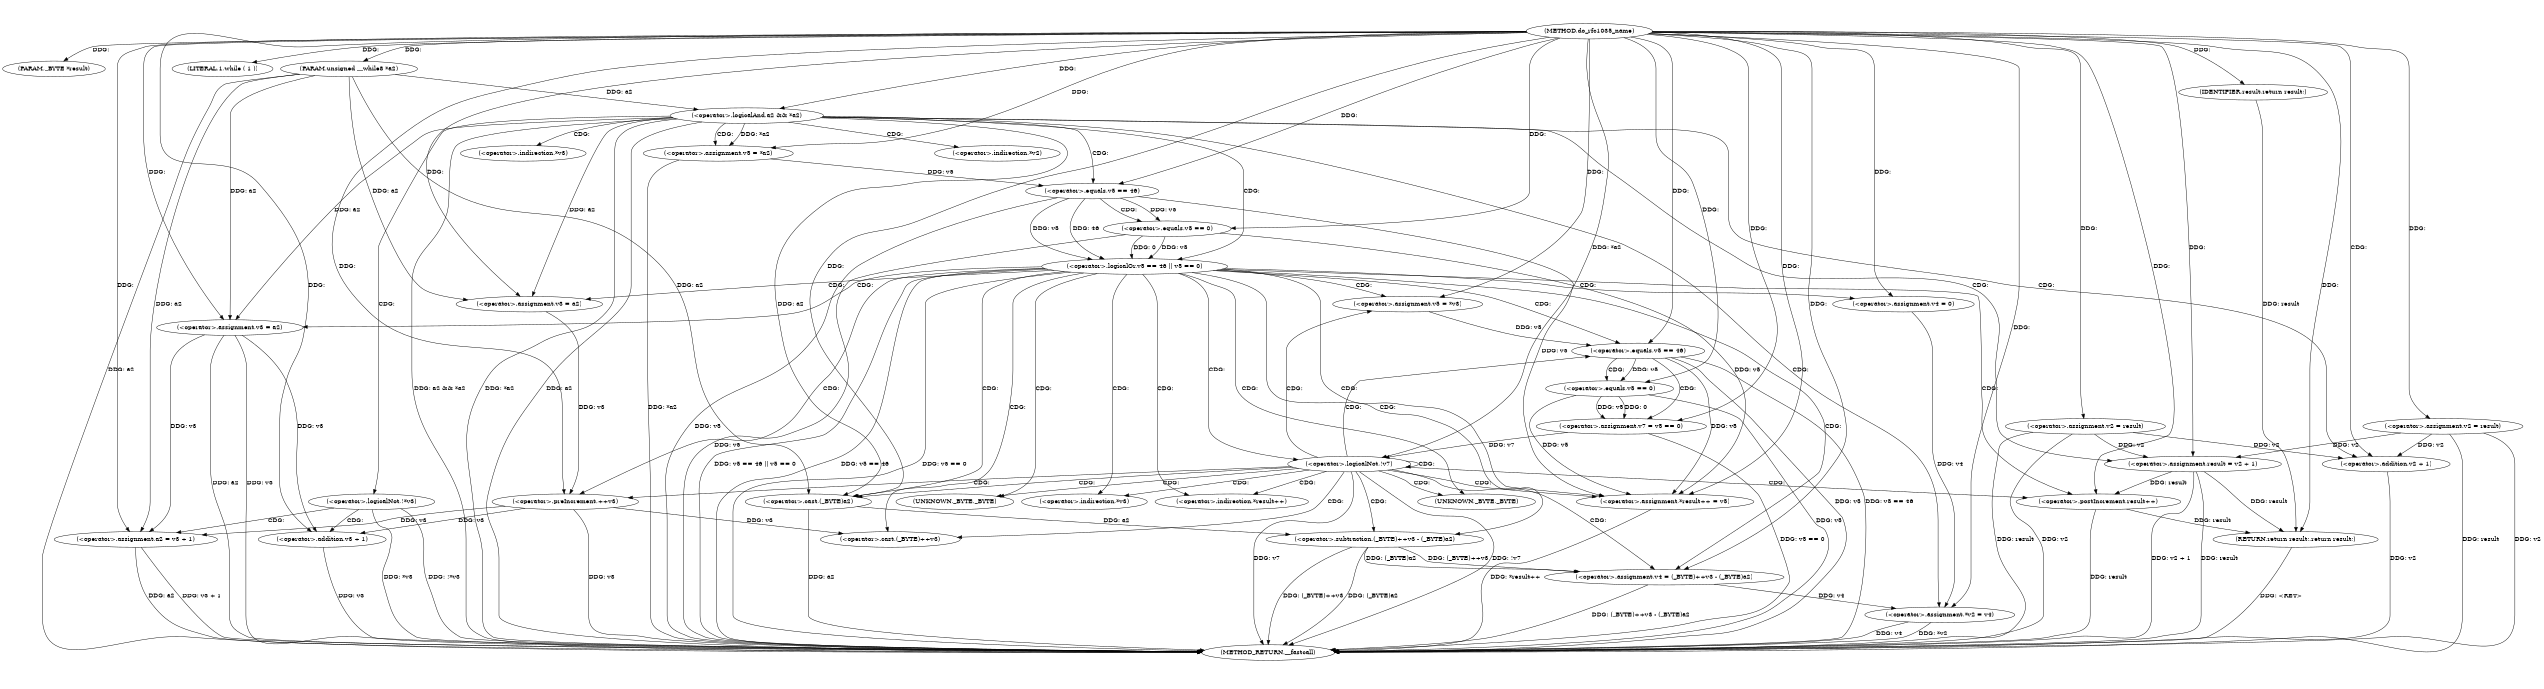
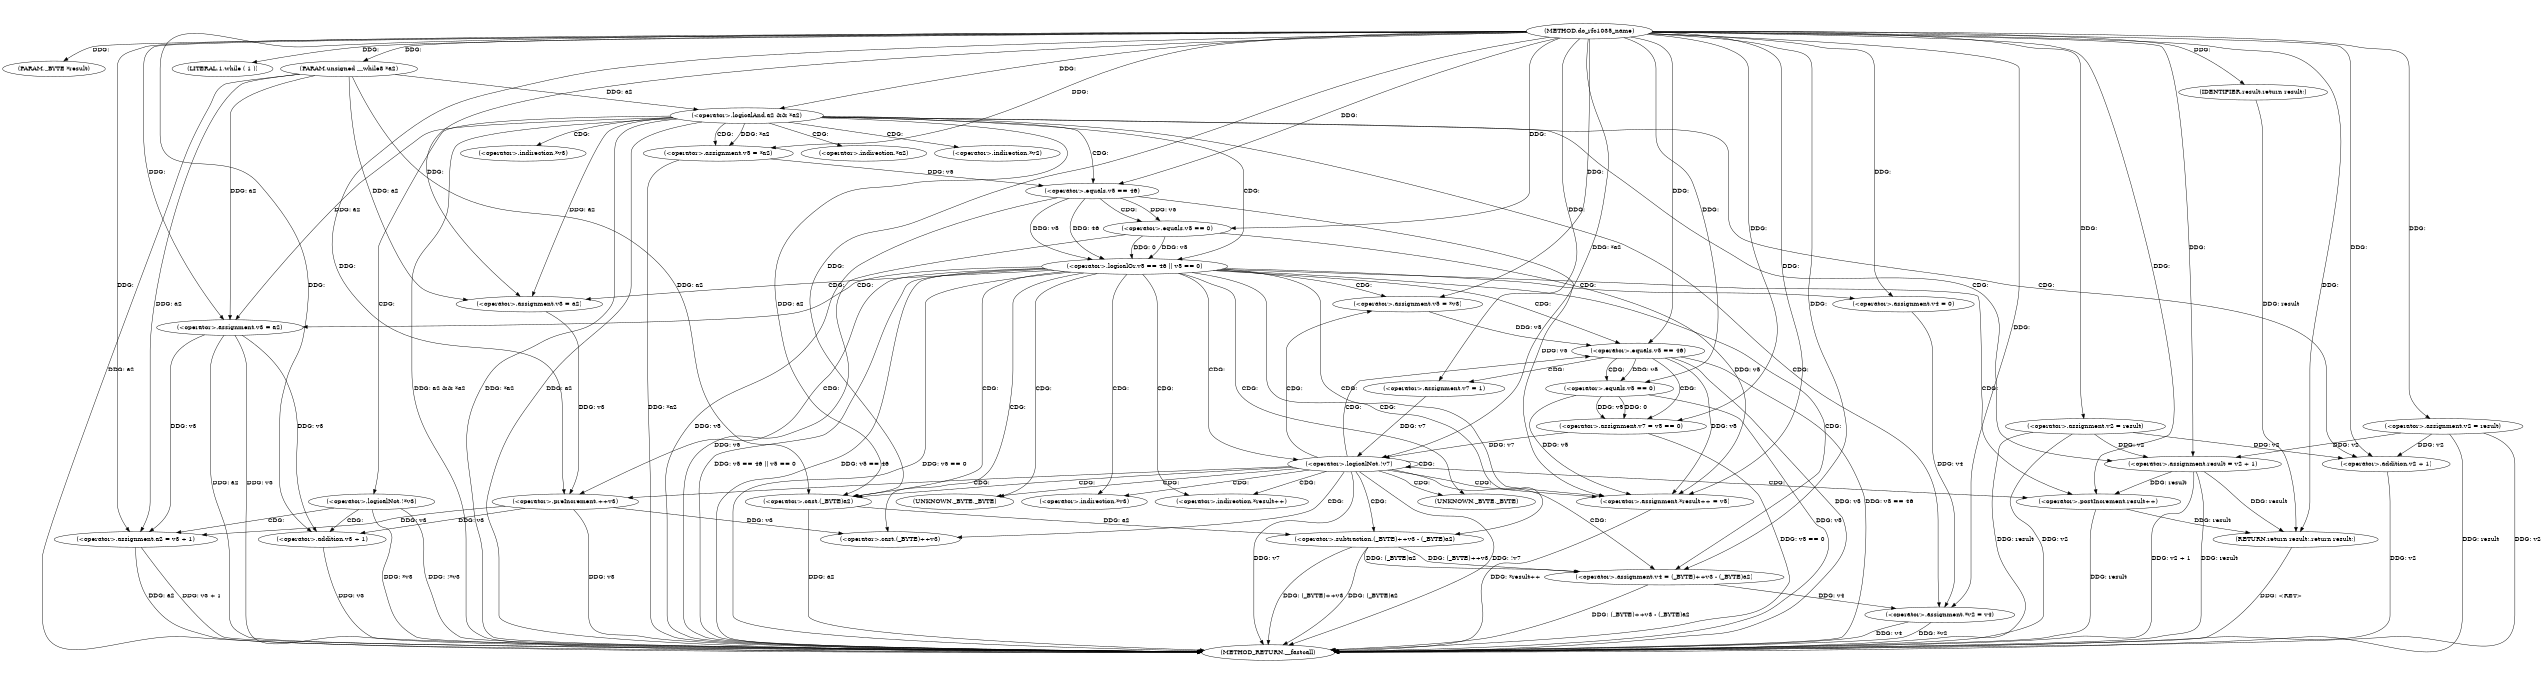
node "(<operator>.indirection,*a2)": added
edge "(METHOD,do_rfc1035_name)" -> "(<operator>.addition,v2 + 1)": label "CDG: " -> "DDG: "
node "(<operator>.assignment,v7 = 1)": added
